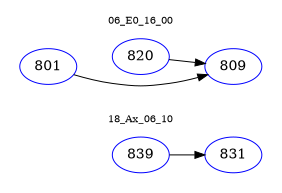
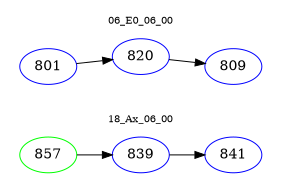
cluster "06_E0_16_00": label "06_E0_16_00" -> "06_E0_06_00"
edge "801" -> "809": now "801" -> "820"
cluster "18_Ax_06_10": label "18_Ax_06_10" -> "18_Ax_06_00"
node "857": added
node "831": label "831" -> "841"
